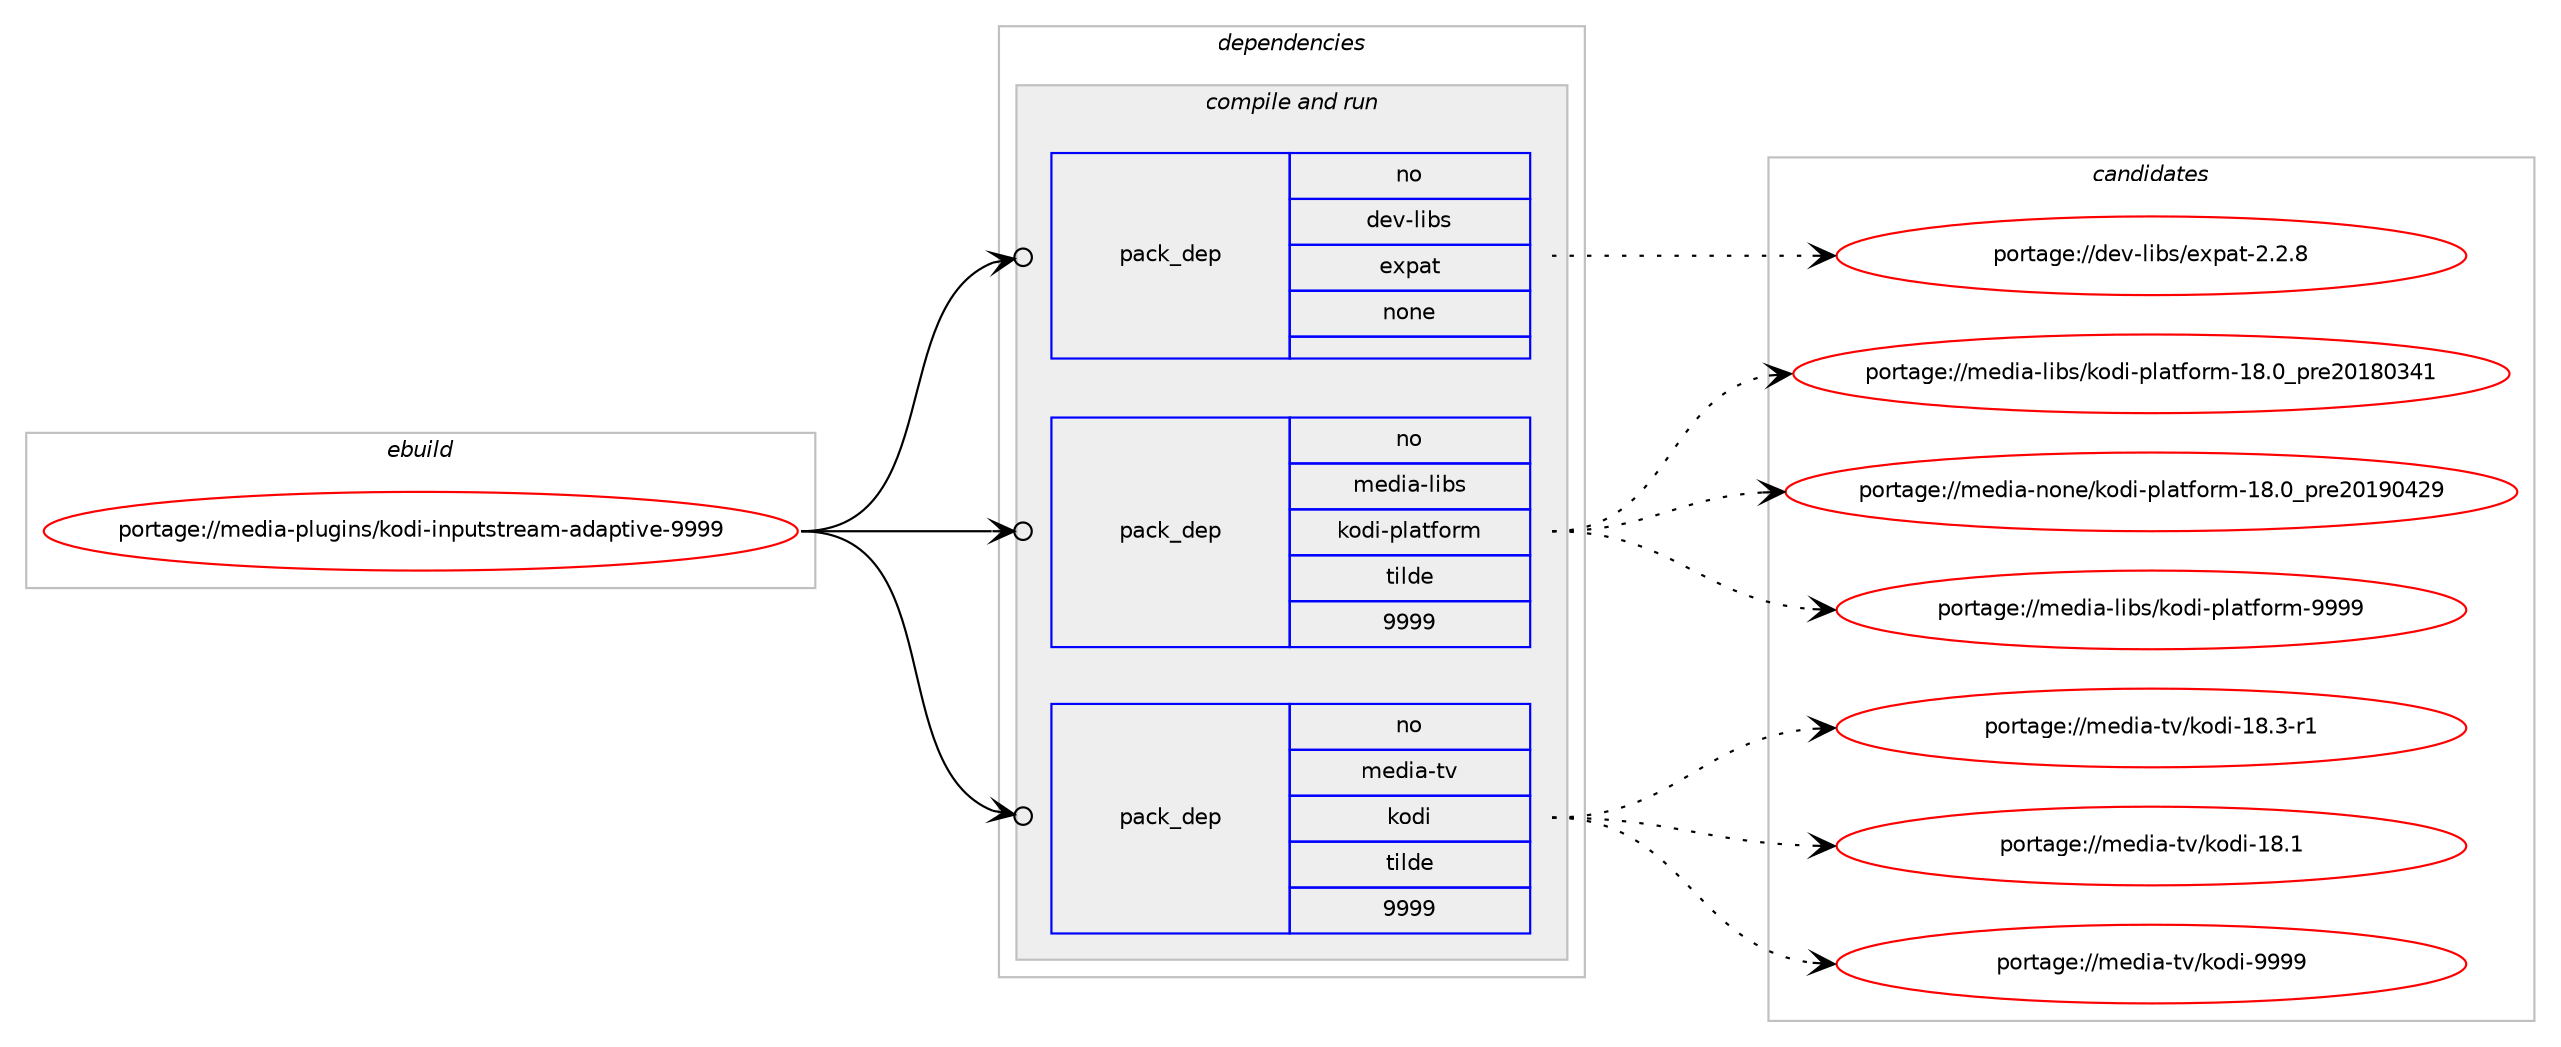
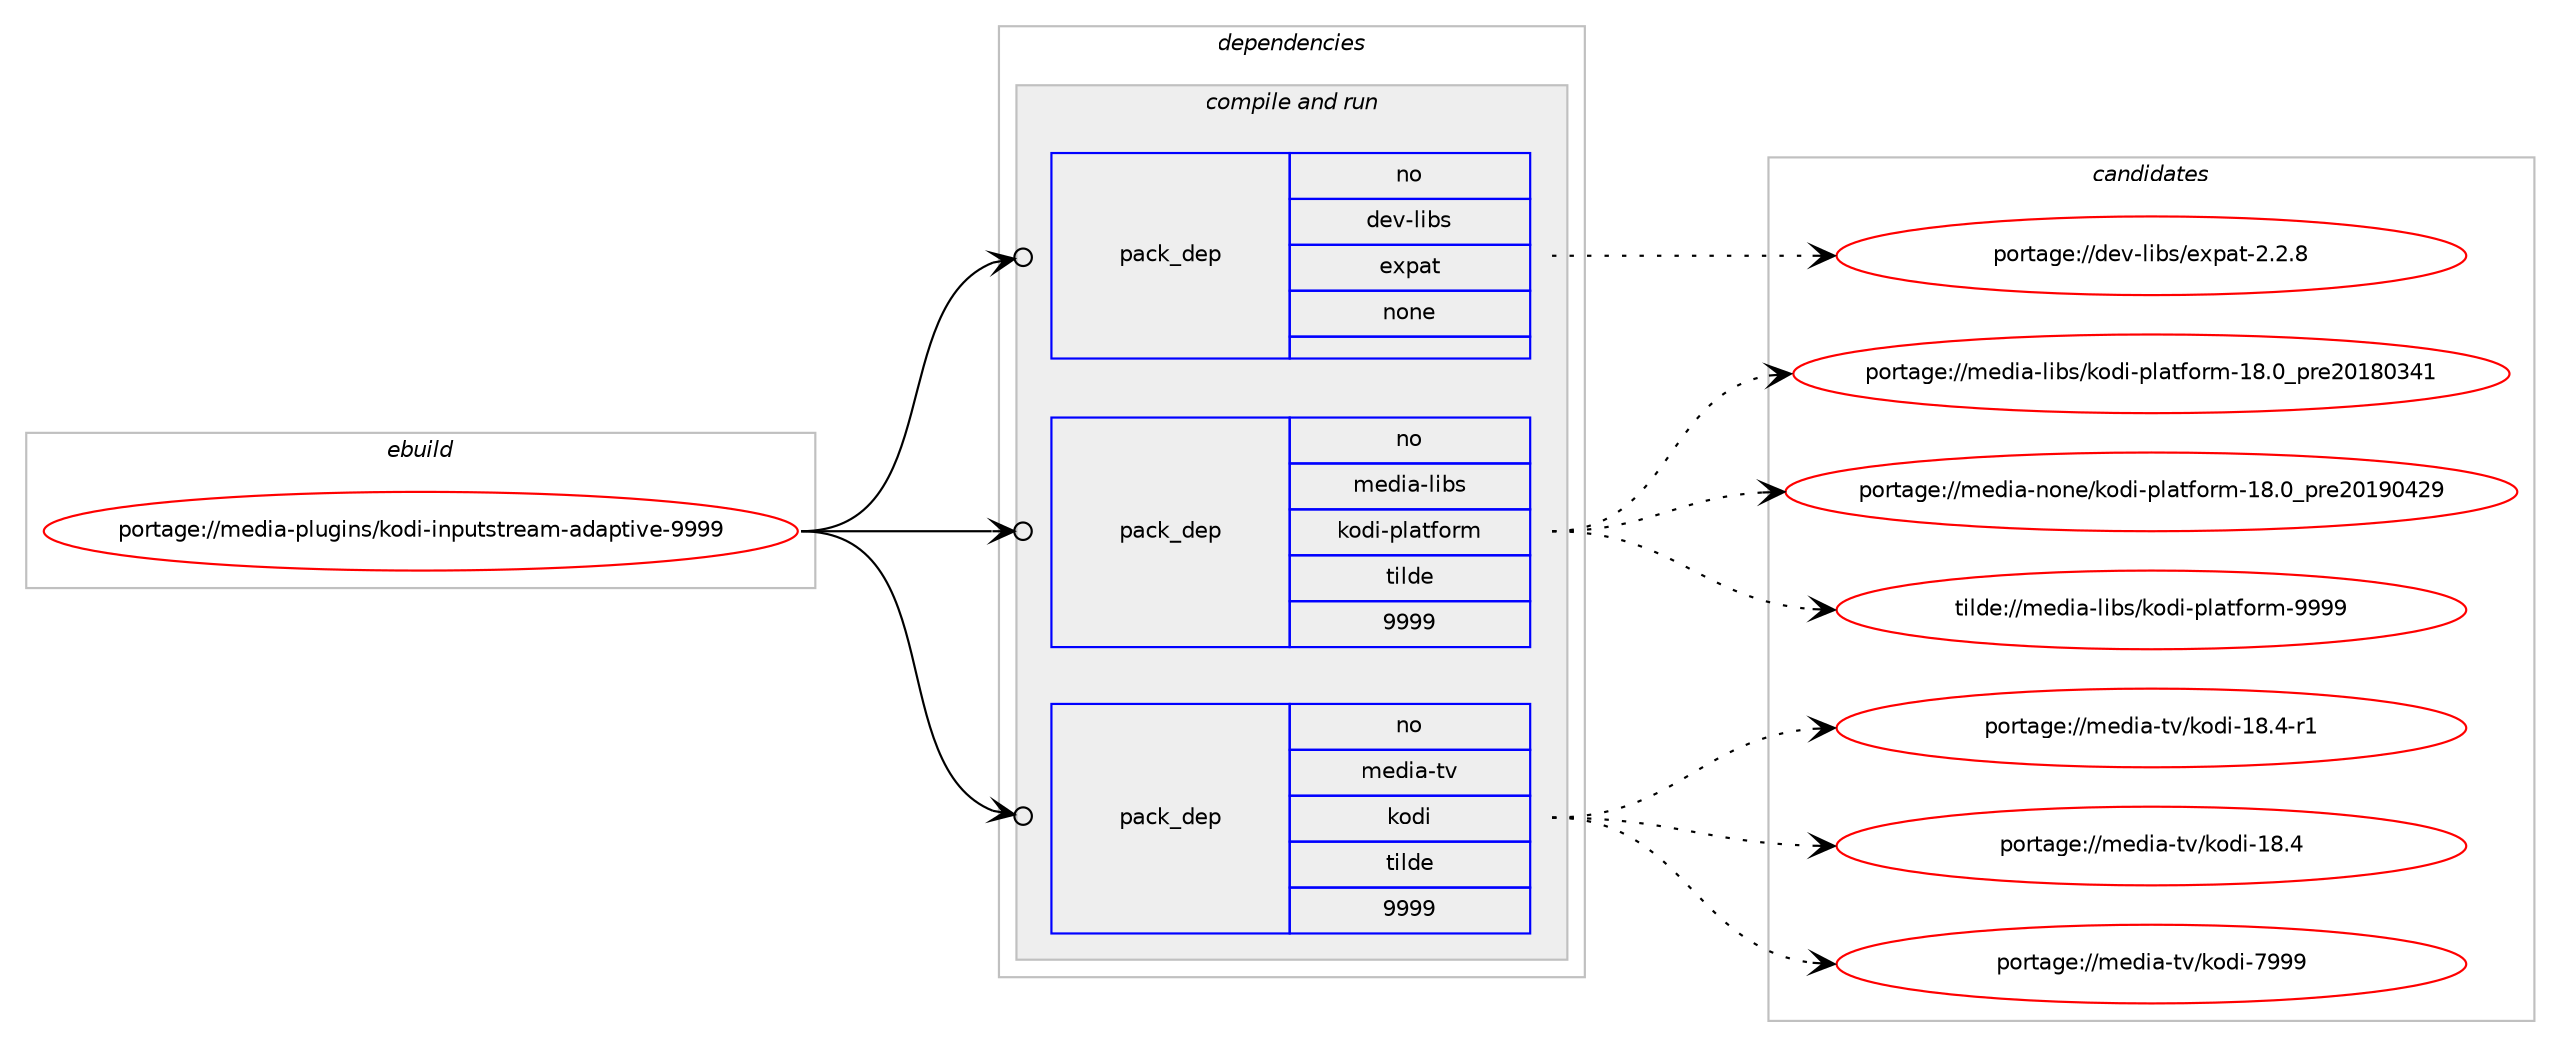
node "portage://media-libs/kodi-platform-9999": label "portage://media-libs/kodi-platform-9999" -> "tilde://media-libs/kodi-platform-9999"
node "portage://media-tv/kodi-18.3-r1": label "portage://media-tv/kodi-18.3-r1" -> "portage://media-tv/kodi-18.4-r1"
node "portage://media-tv/kodi-18.1": label "portage://media-tv/kodi-18.1" -> "portage://media-tv/kodi-18.4"
node "portage://media-tv/kodi-9999": label "portage://media-tv/kodi-9999" -> "portage://media-tv/kodi-7999"
